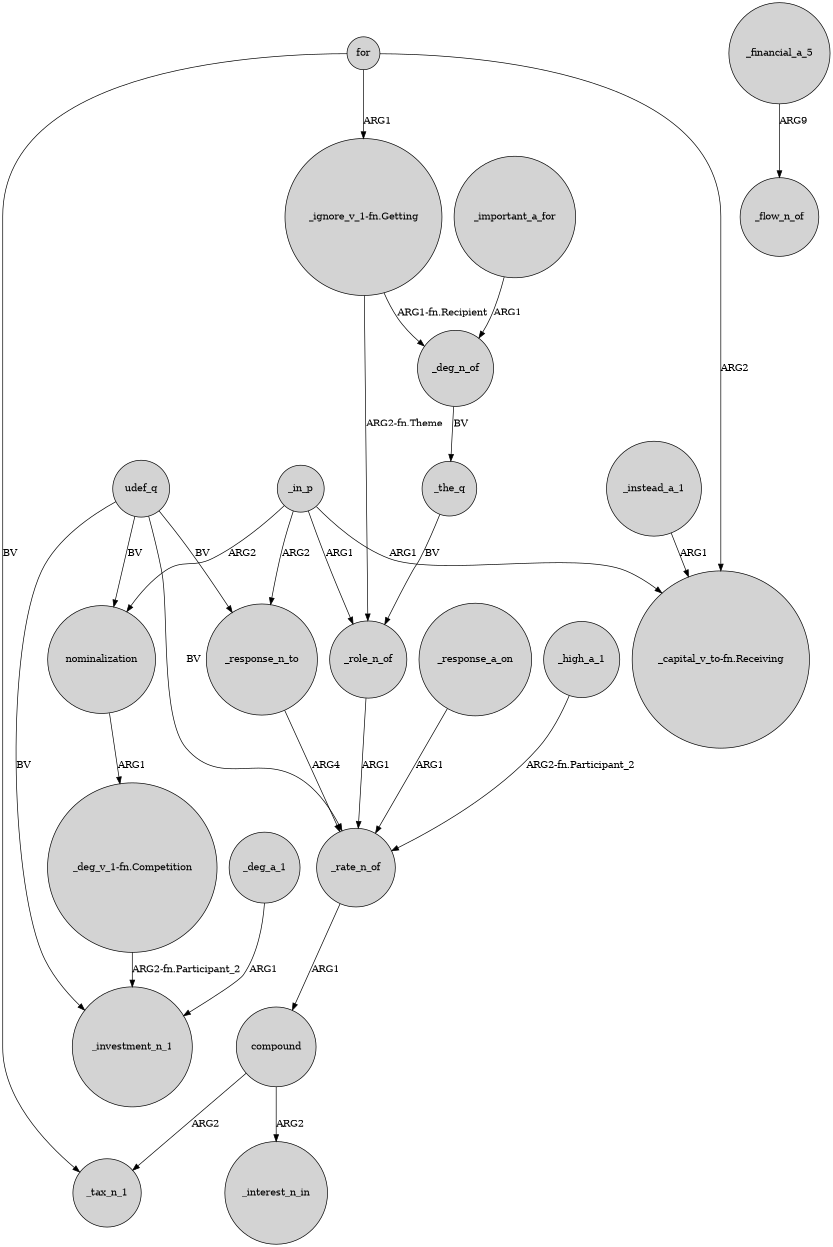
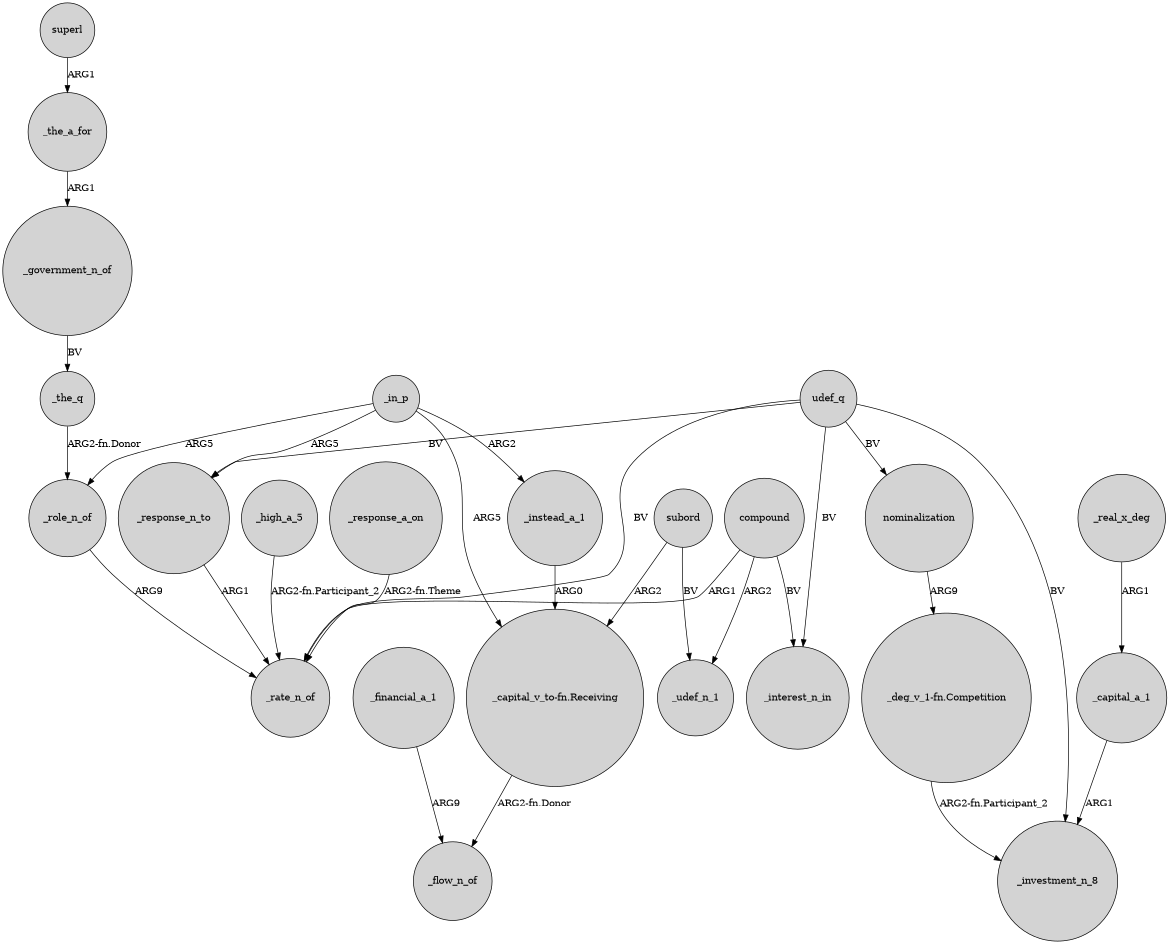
node "superl": added
node "for": label "for" -> "subord"
node "_financial_a_5": label "_financial_a_5" -> "_financial_a_1"
node "_ignore_v_1-fn.Getting": removed
node "_important_a_for": label "_important_a_for" -> "_the_a_for"
node "_deg_n_of": label "_deg_n_of" -> "_government_n_of"
node "_real_x_deg": added
edge "udef_q" -> "_interest_n_in": added, label "BV"
edge "_in_p" -> "_response_n_to": label "ARG2" -> "ARG5"
edge "_in_p" -> "_role_n_of": label "ARG1" -> "ARG5"
edge "_in_p" -> "_capital_v_to-fn.Receiving": label "ARG1" -> "ARG5"
edge "_the_q" -> "_role_n_of": label "BV" -> "ARG2-fn.Donor"
edge "_instead_a_1" -> "_capital_v_to-fn.Receiving": label "ARG1" -> "ARG0"
edge "_in_p" -> "nominalization": now "_in_p" -> "_instead_a_1"
node "_high_a_1": label "_high_a_1" -> "_high_a_5"
edge "nominalization" -> "_deg_v_1-fn.Competition": label "ARG1" -> "ARG9"
edge "_response_n_to" -> "_rate_n_of": label "ARG4" -> "ARG1"
edge "_role_n_of" -> "_rate_n_of": label "ARG1" -> "ARG9"
edge "_response_a_on" -> "_rate_n_of": label "ARG1" -> "ARG2-fn.Theme"
edge "_capital_v_to-fn.Receiving" -> "_flow_n_of": added, label "ARG2-fn.Donor"
node "_deg_a_1": label "_deg_a_1" -> "_capital_a_1"
edge "_rate_n_of" -> "compound": reversed
node "_investment_n_1": label "_investment_n_1" -> "_investment_n_8"
edge "compound" -> "_interest_n_in": label "ARG2" -> "BV"
node "_tax_n_1": label "_tax_n_1" -> "_udef_n_1"
